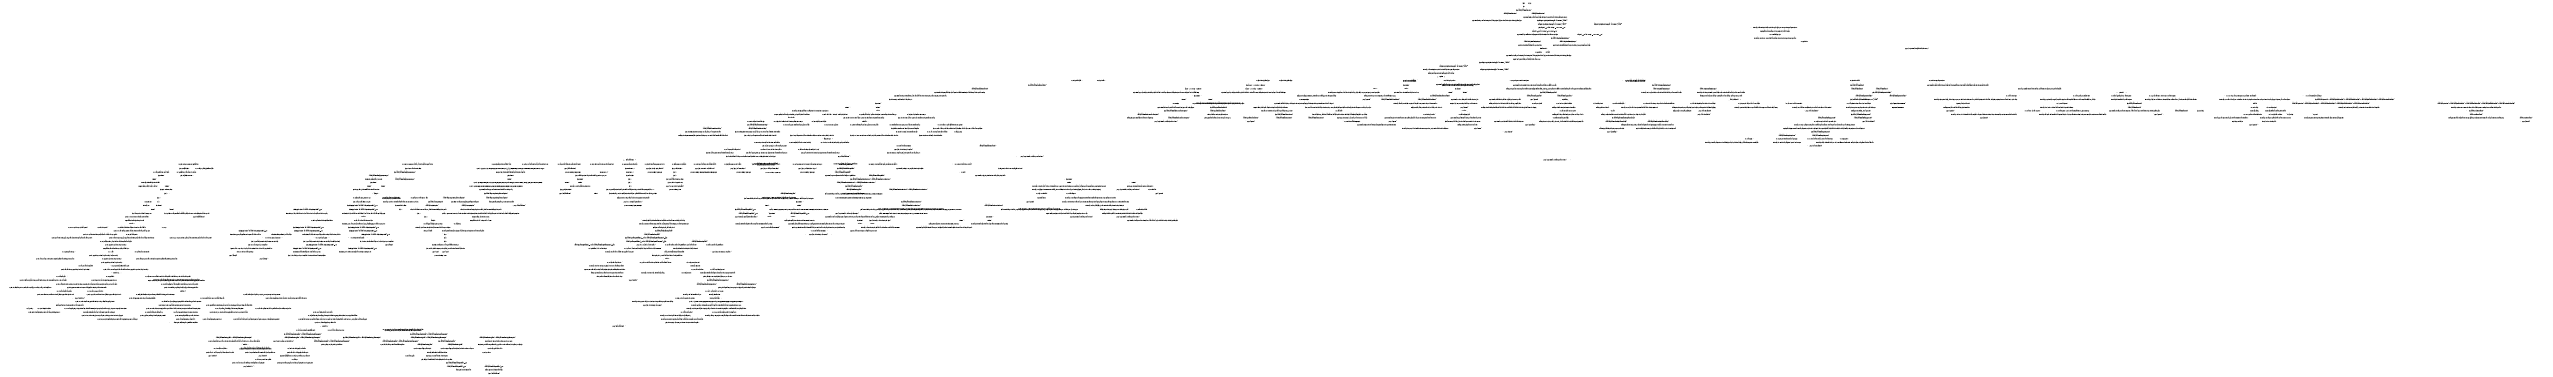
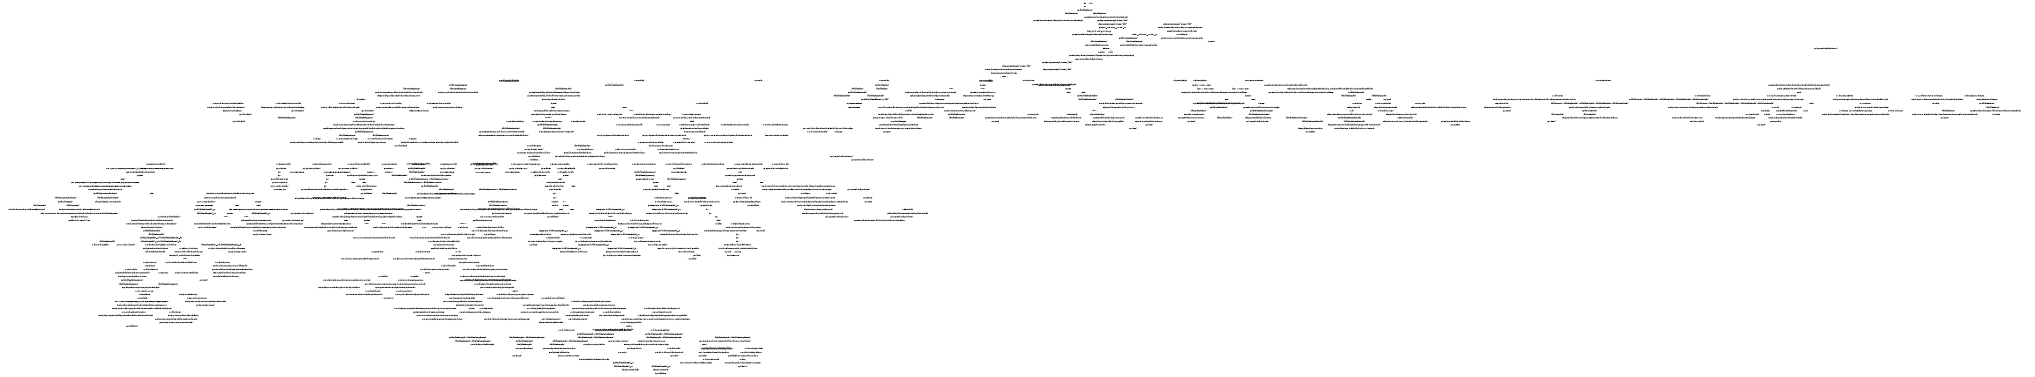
node "You: Take the rubber-handled chaincutters.": added
